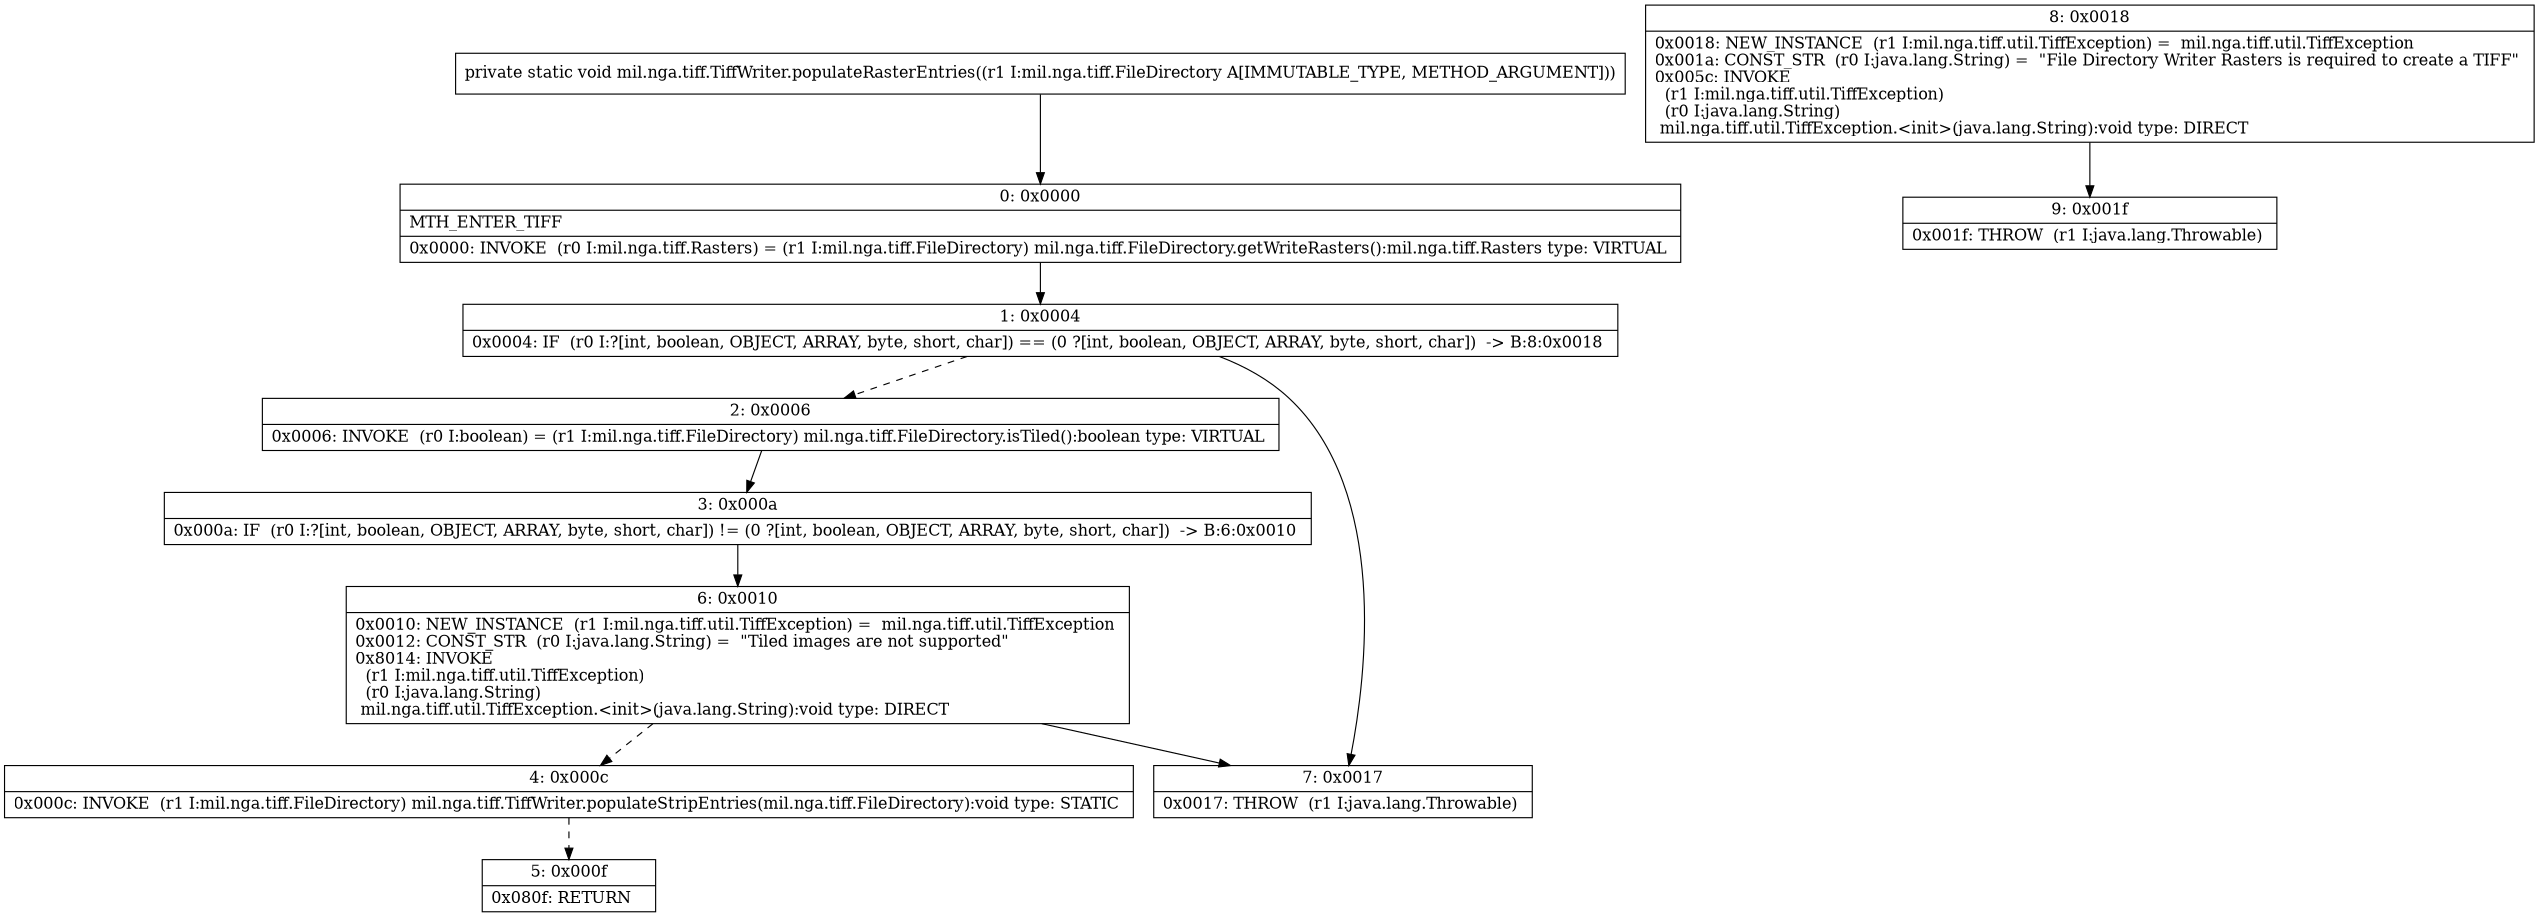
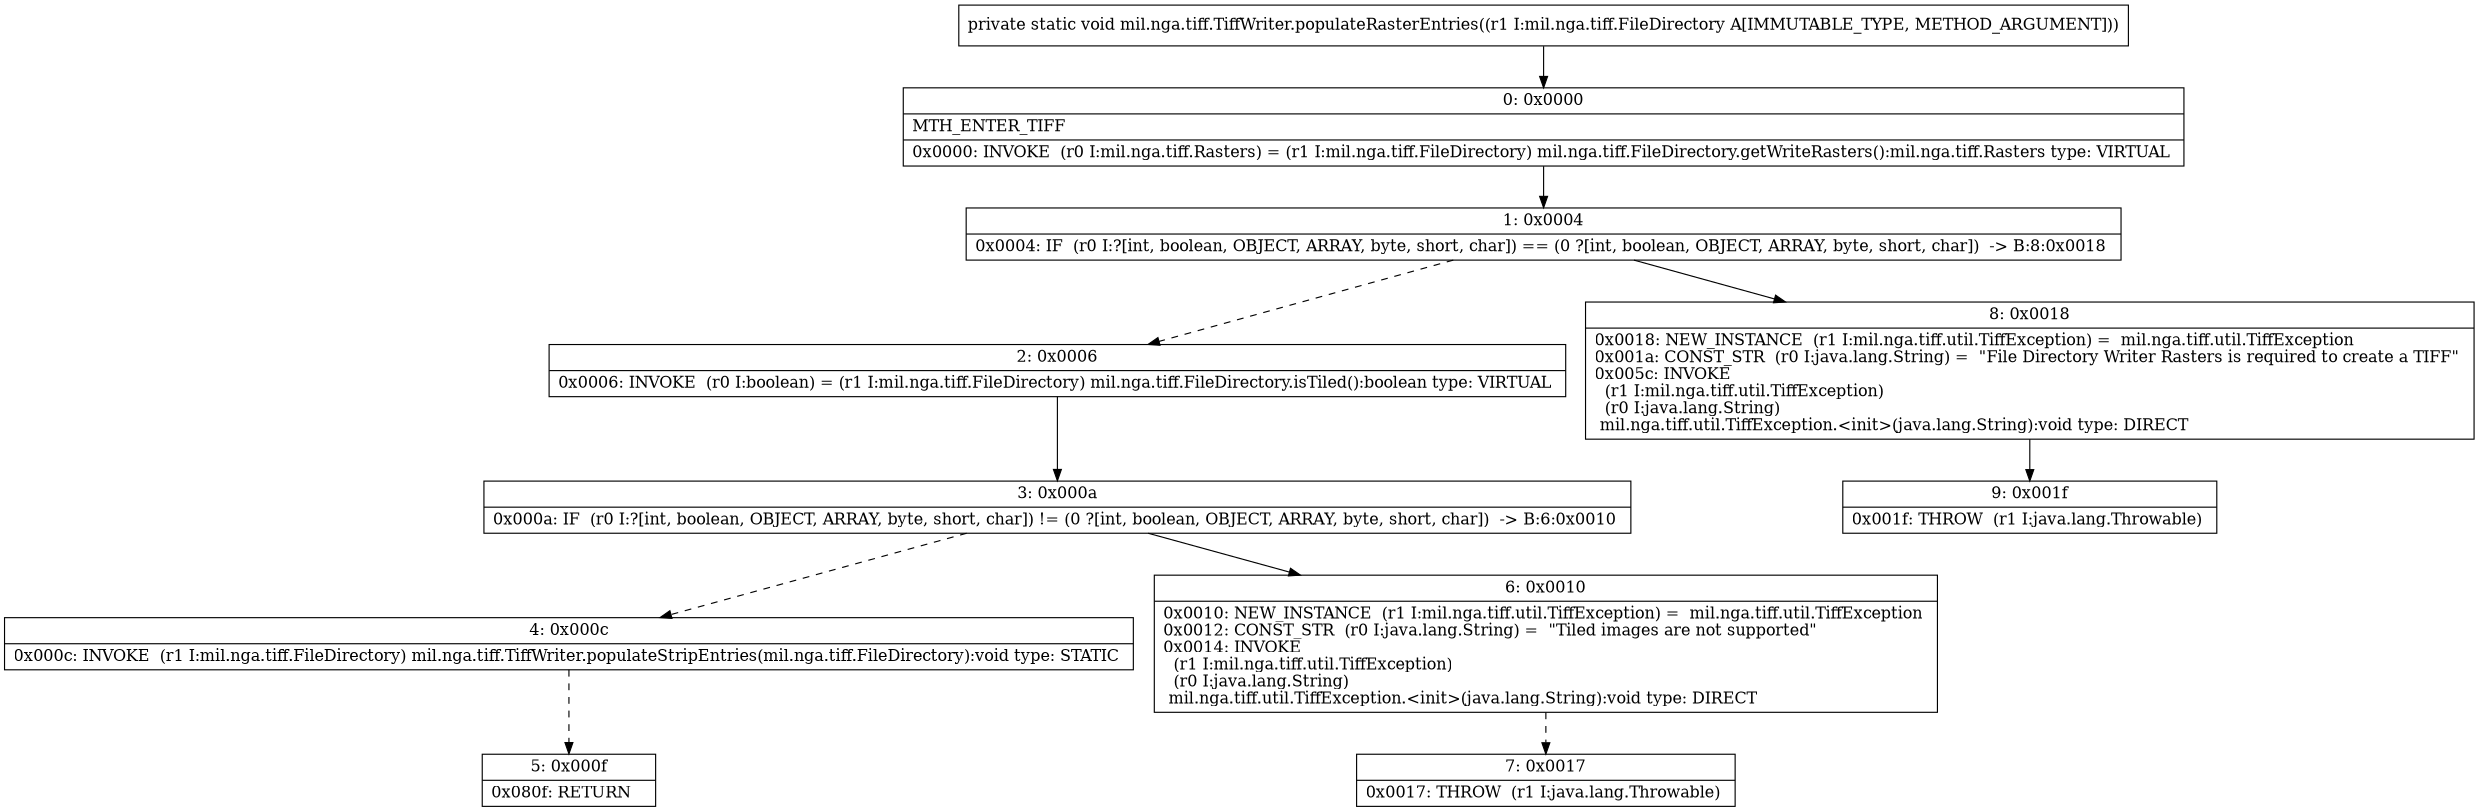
edge "1: 0x0004" -> "7: 0x0017": now "1: 0x0004" -> "8: 0x0018"
node "6: 0x0010": text "0x8014: INVOKE" -> "0x0014: INVOKE"
edge "6: 0x0010" -> "4: 0x000c": now "3: 0x000a" -> "4: 0x000c"
edge "6: 0x0010" -> "7: 0x0017": style solid -> dashed
